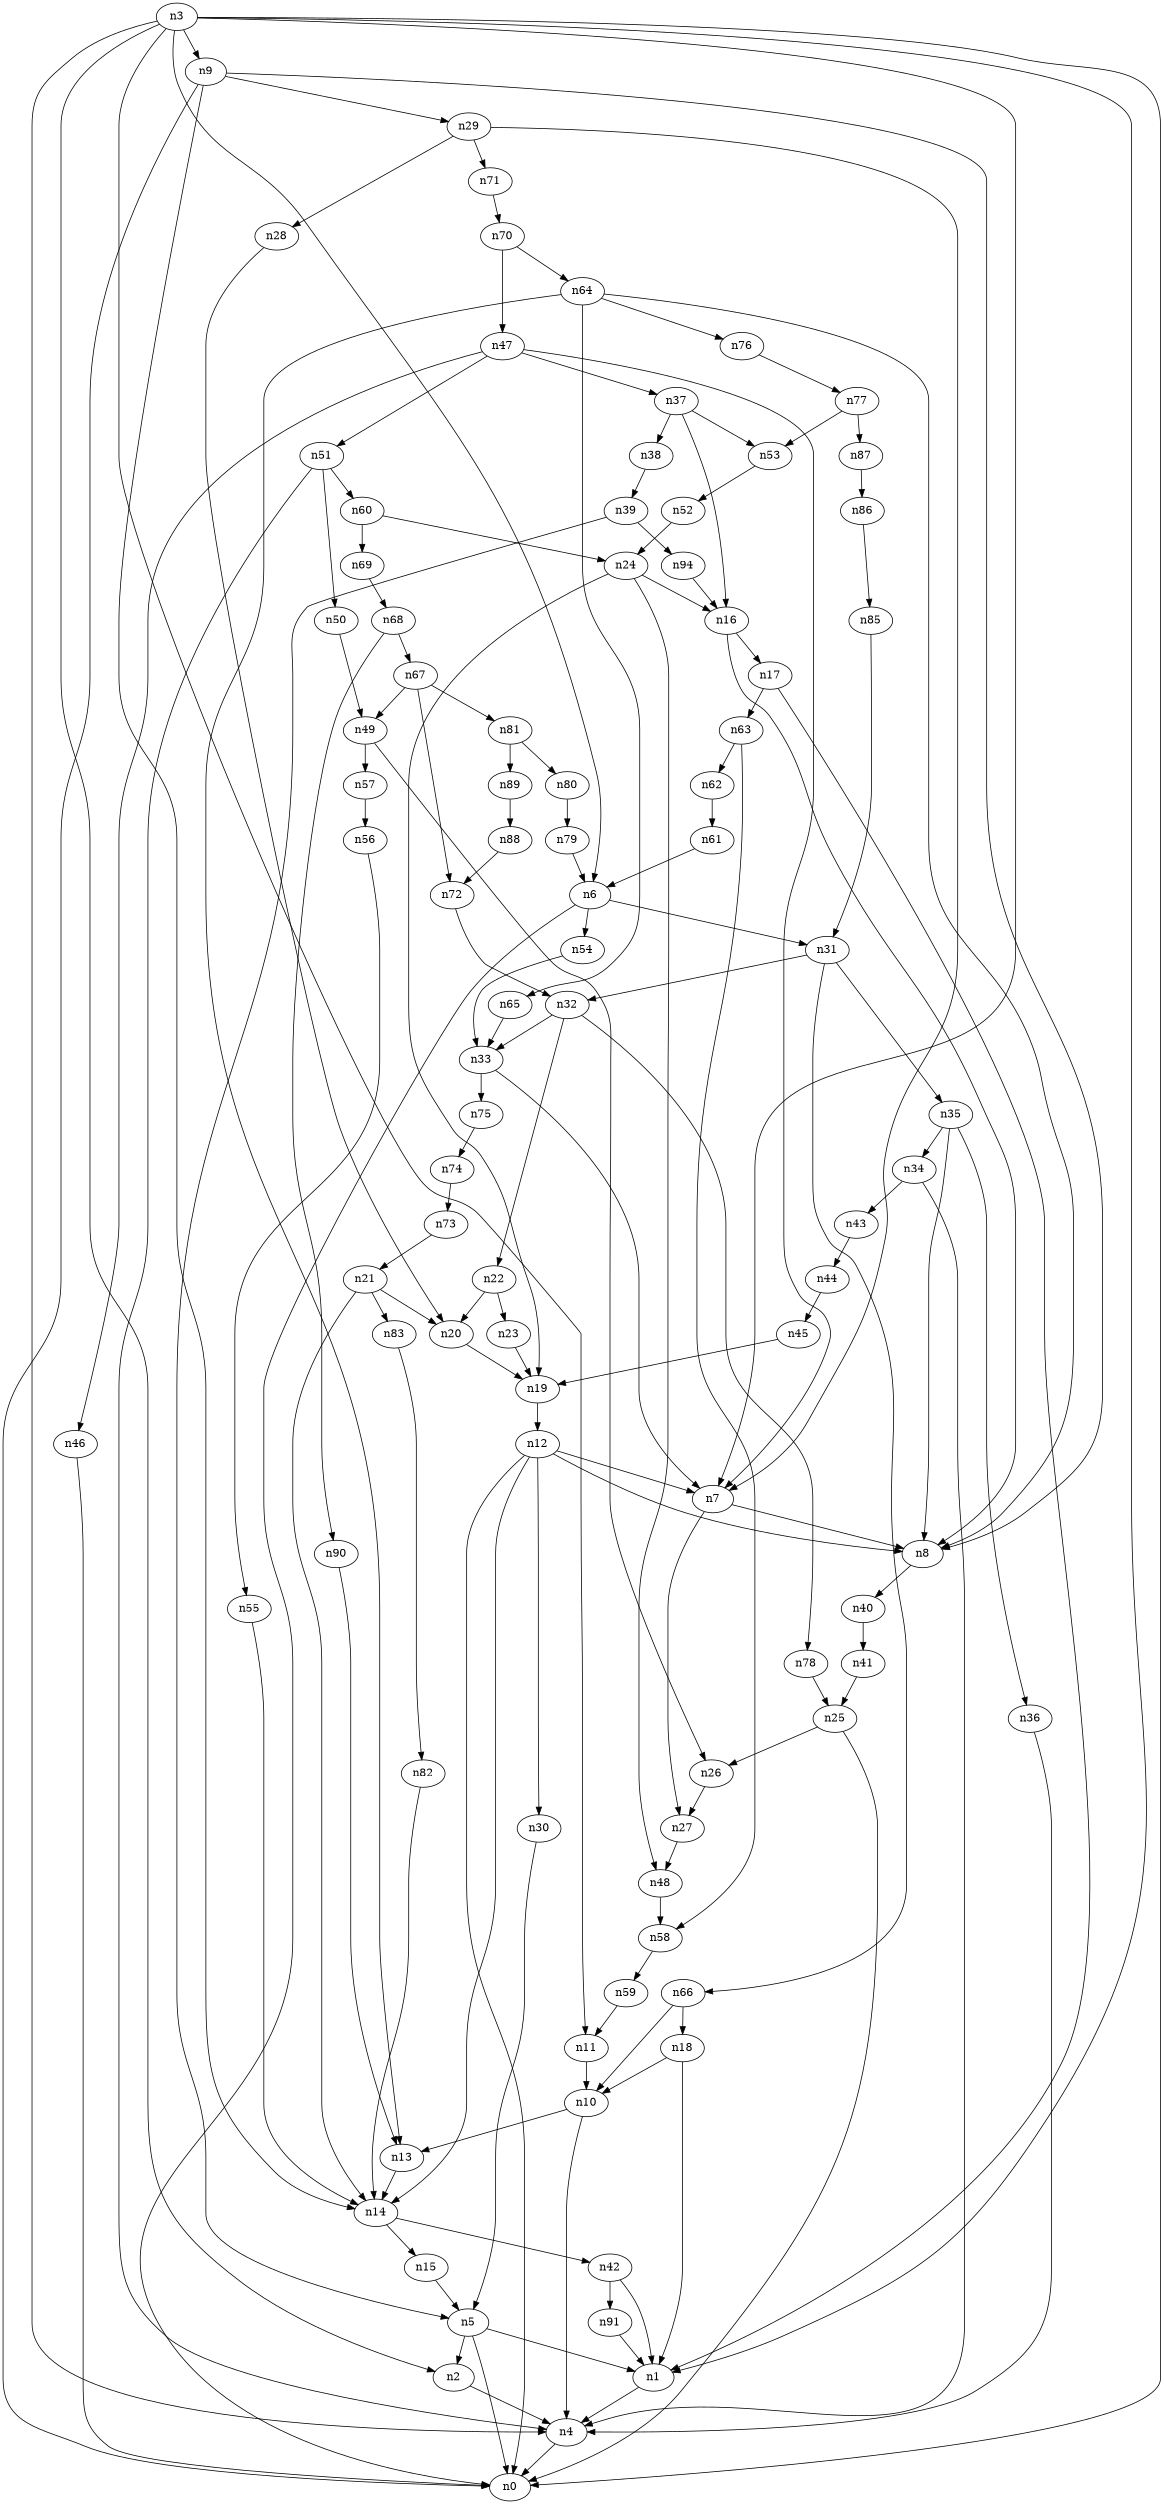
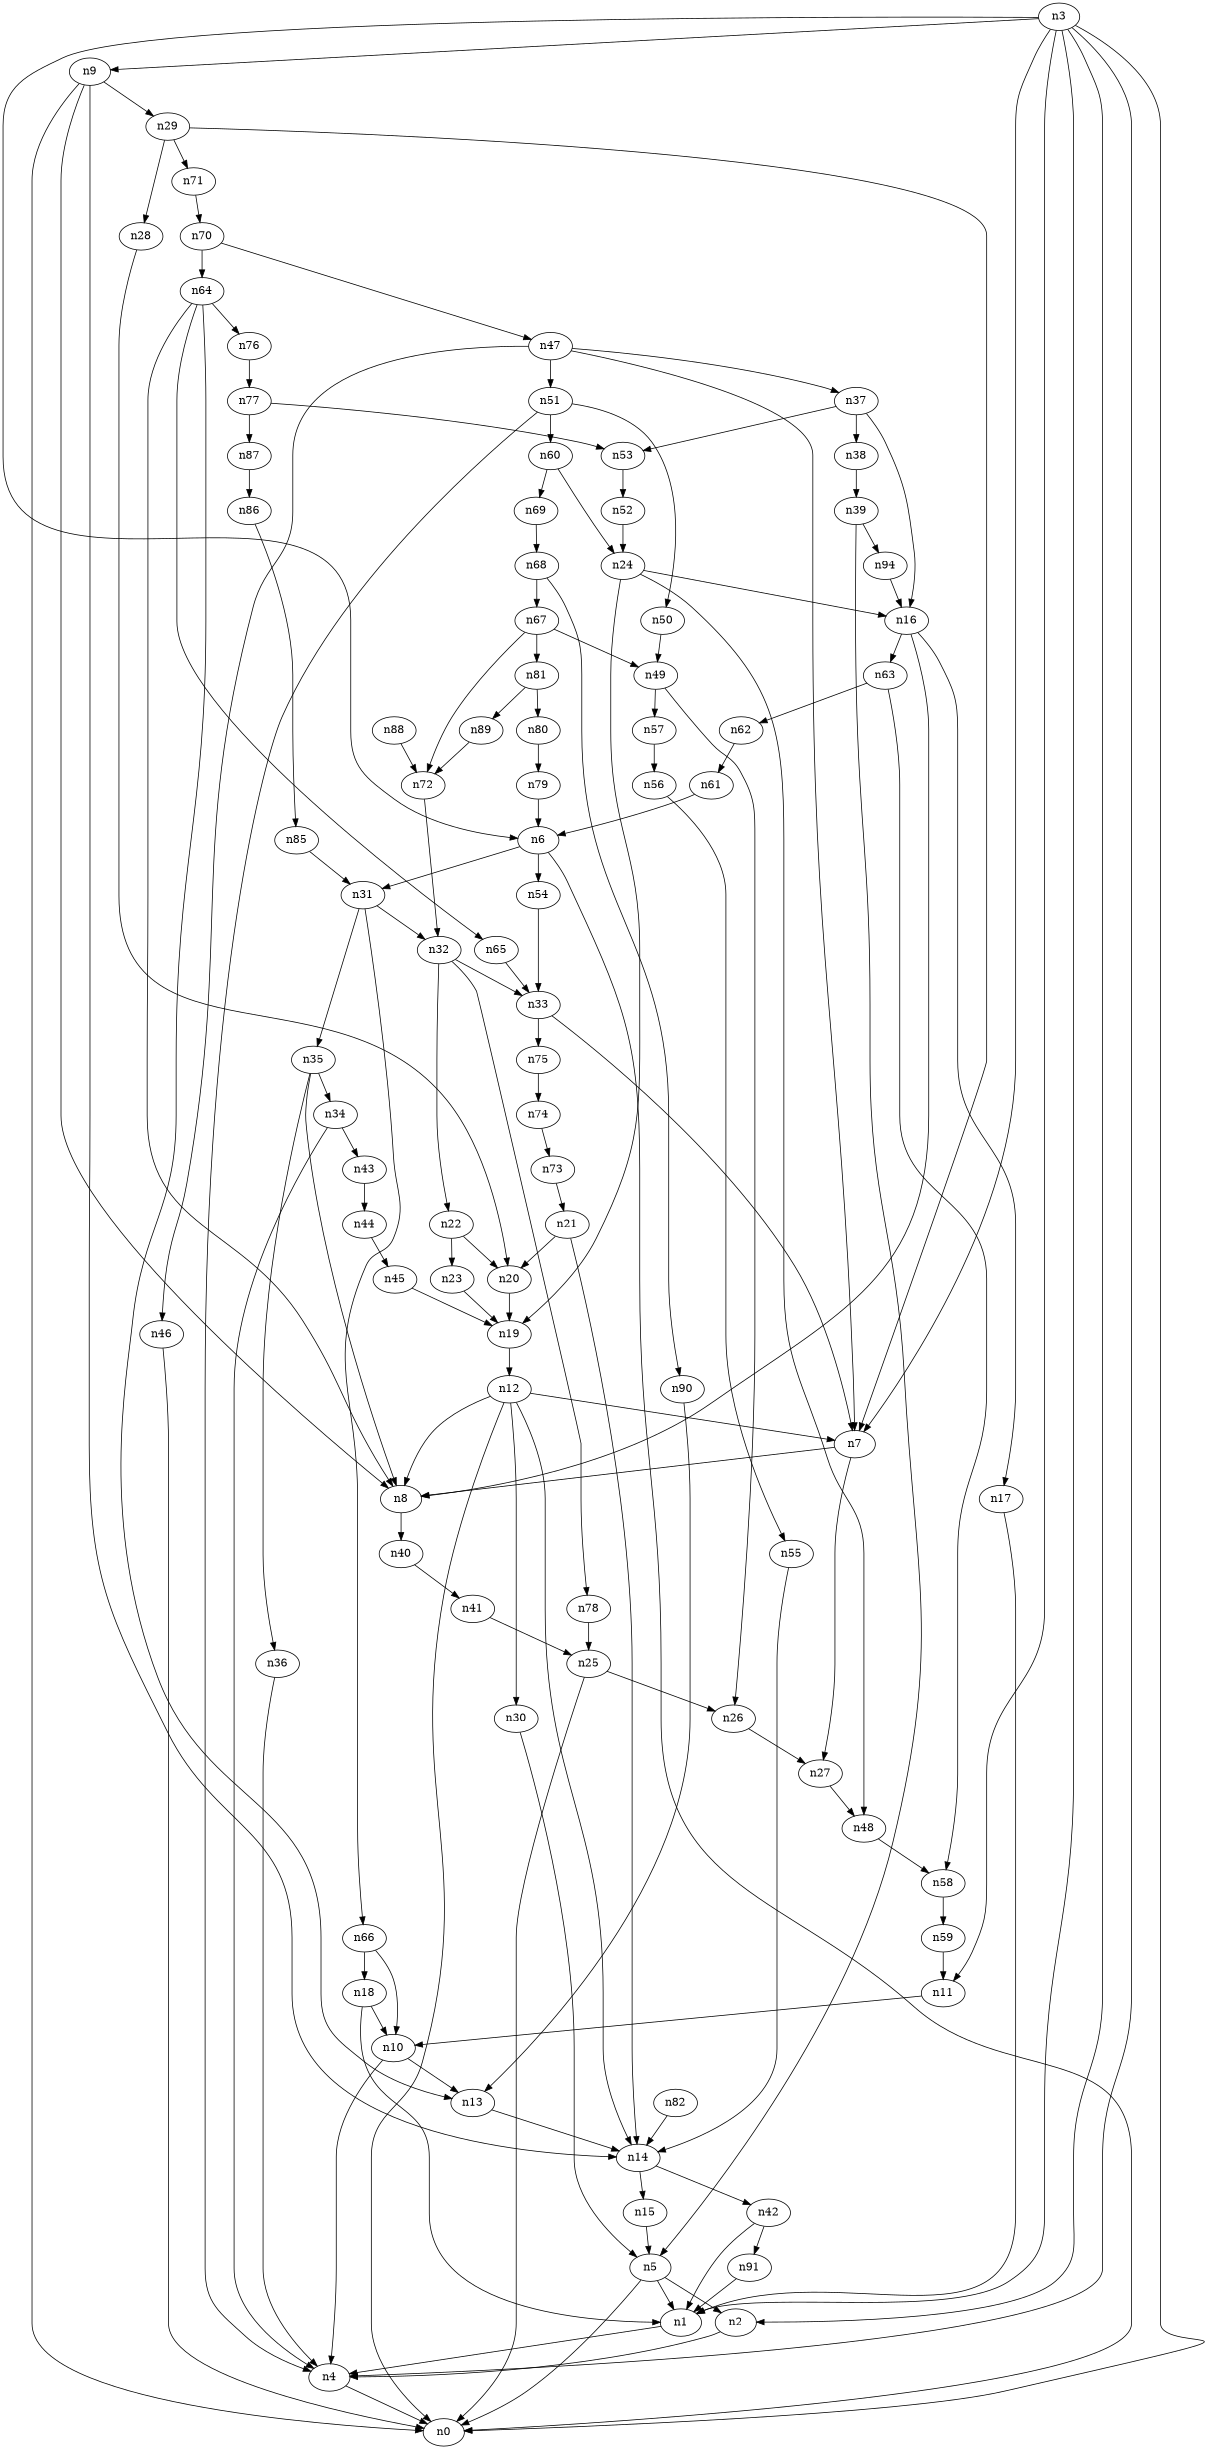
edge "n17" -> "n63": now "n16" -> "n63"
edge "n89" -> "n88": now "n89" -> "n72"
node "n83": removed
